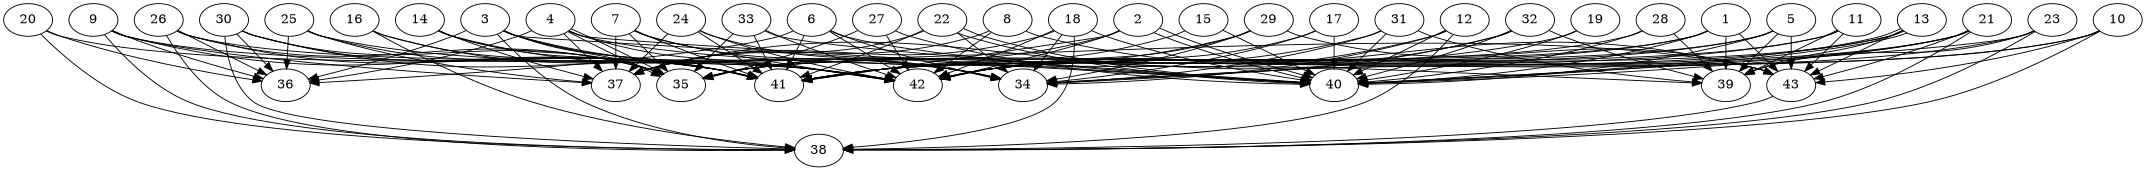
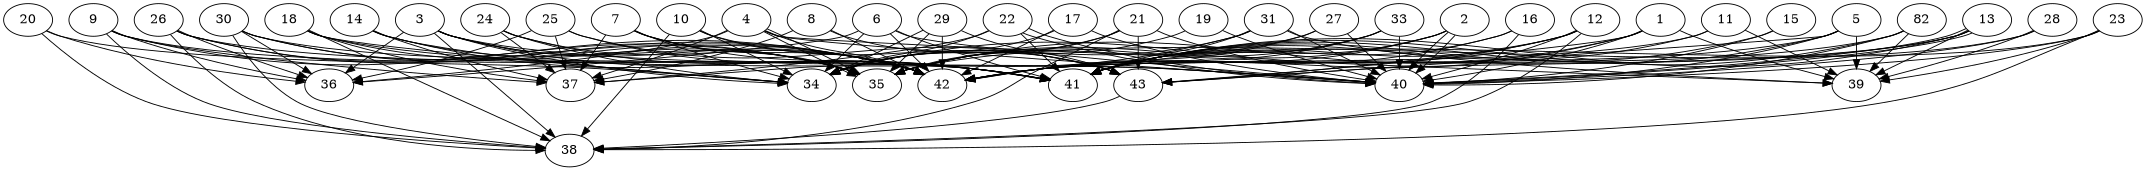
node "32": label "32" -> "82"
edge "11" -> "43": now "12" -> "43"
edge "31" -> "41": added
